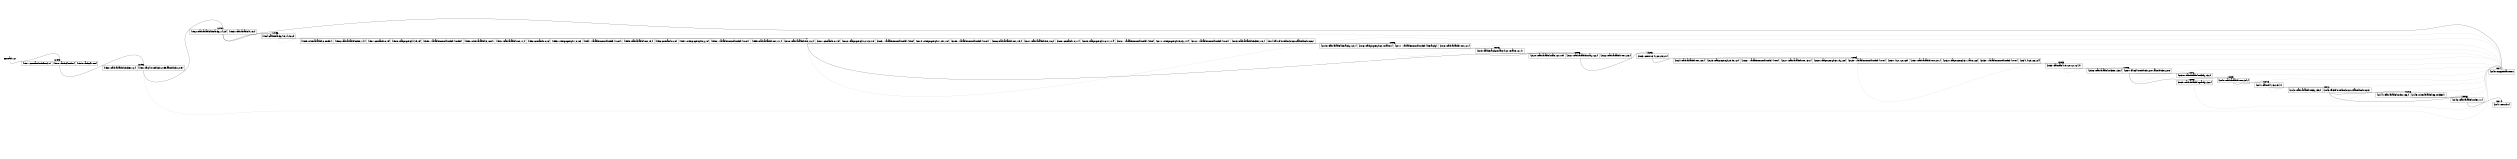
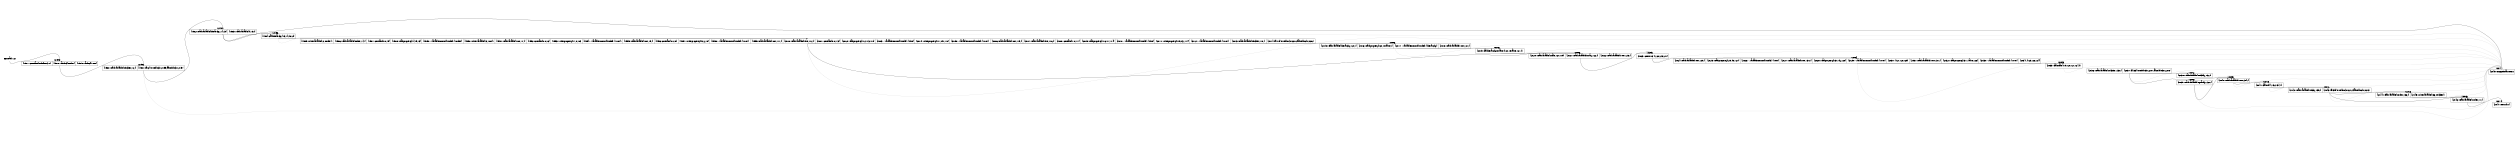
edge "42035: call-scale [v19,v20,v21,v24,-]*" -> "42036: read-variable['stickies',v33,-]": removed
edge "42039: read-variable['squarify',v32,-]" -> "42040: read-variable['root',v34,-]": added
